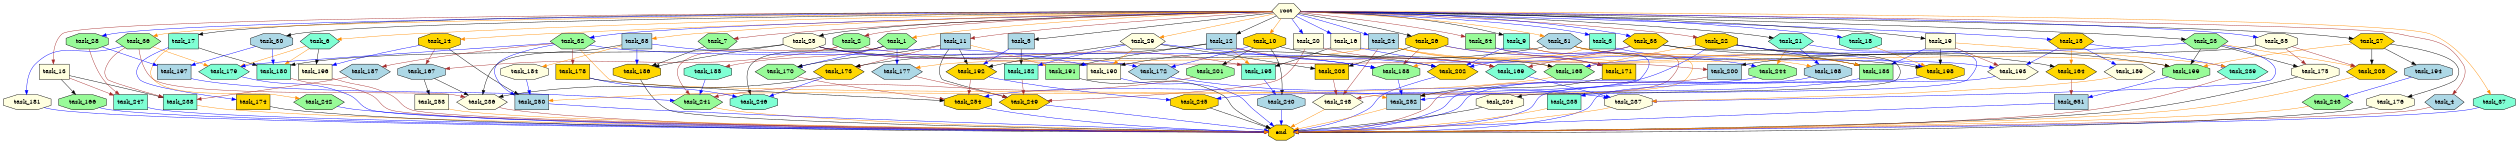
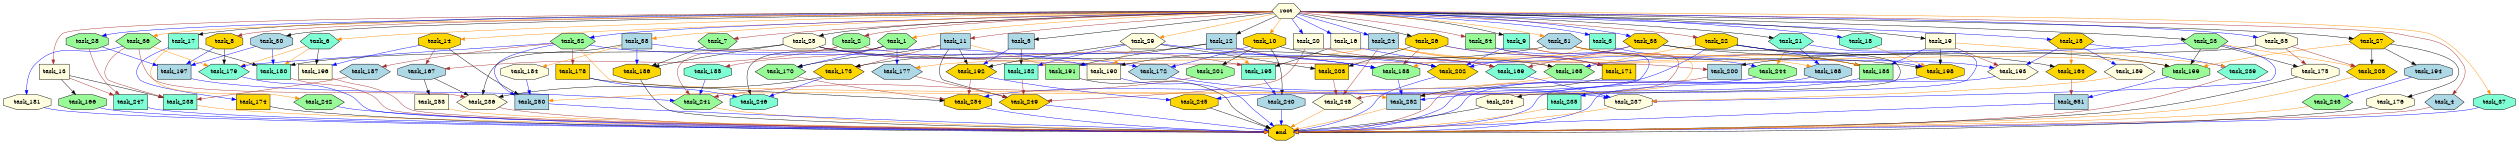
node "task_8": added
